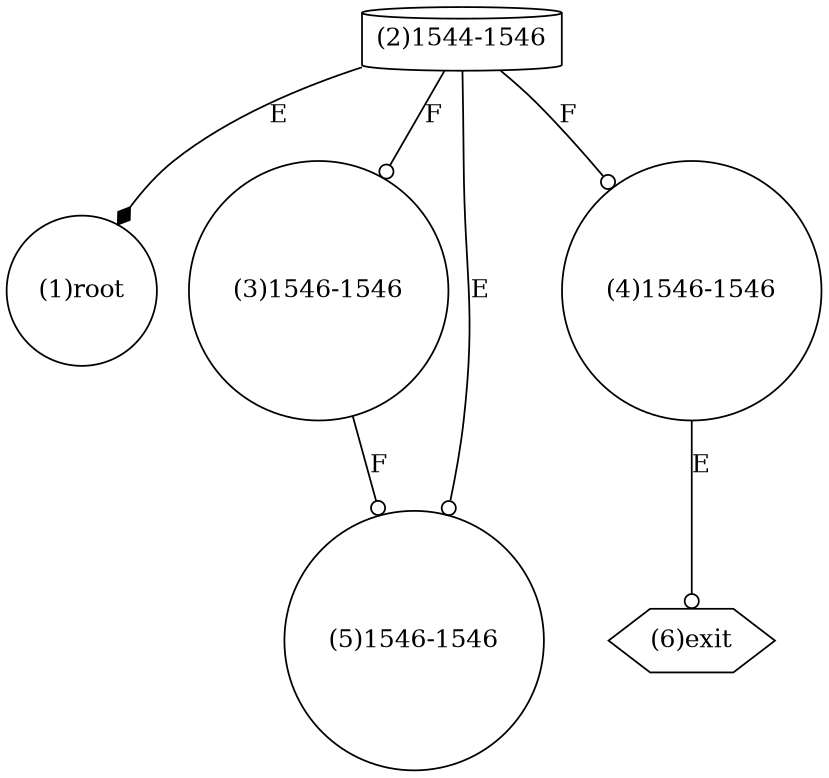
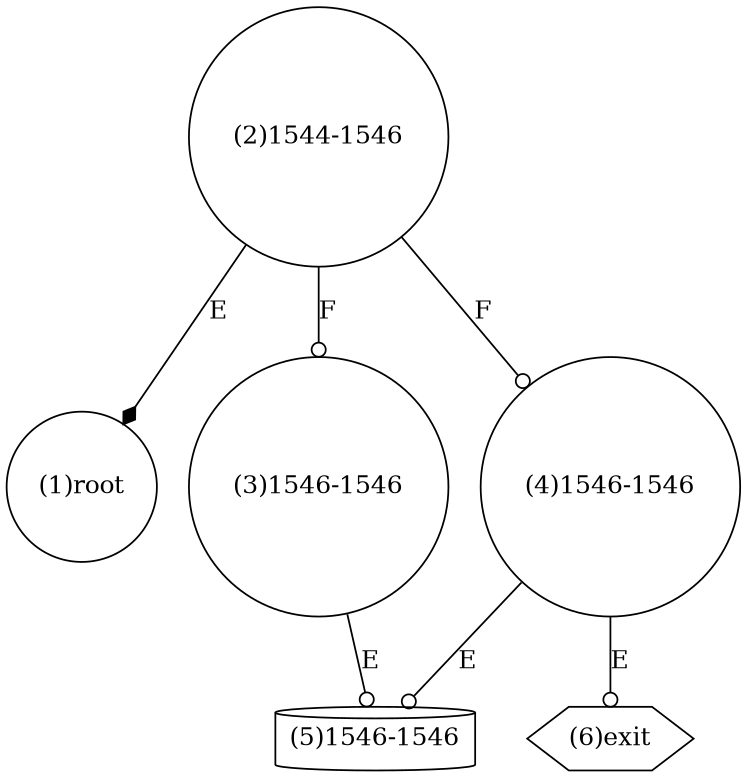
node "(2)1544-1546": shape cylinder -> circle
edge "(2)1544-1546" -> "(5)1546-1546": now "(4)1546-1546" -> "(5)1546-1546"
edge "(3)1546-1546" -> "(5)1546-1546": label "F" -> "E"
node "(5)1546-1546": shape circle -> cylinder
